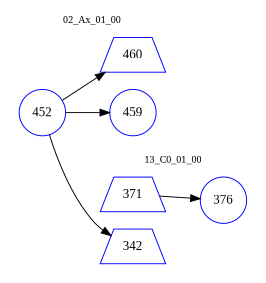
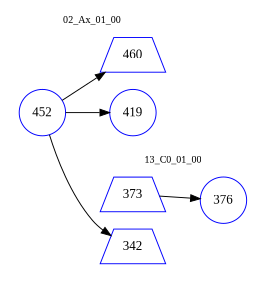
node "459": label "459" -> "419"
node "371": label "371" -> "373"
